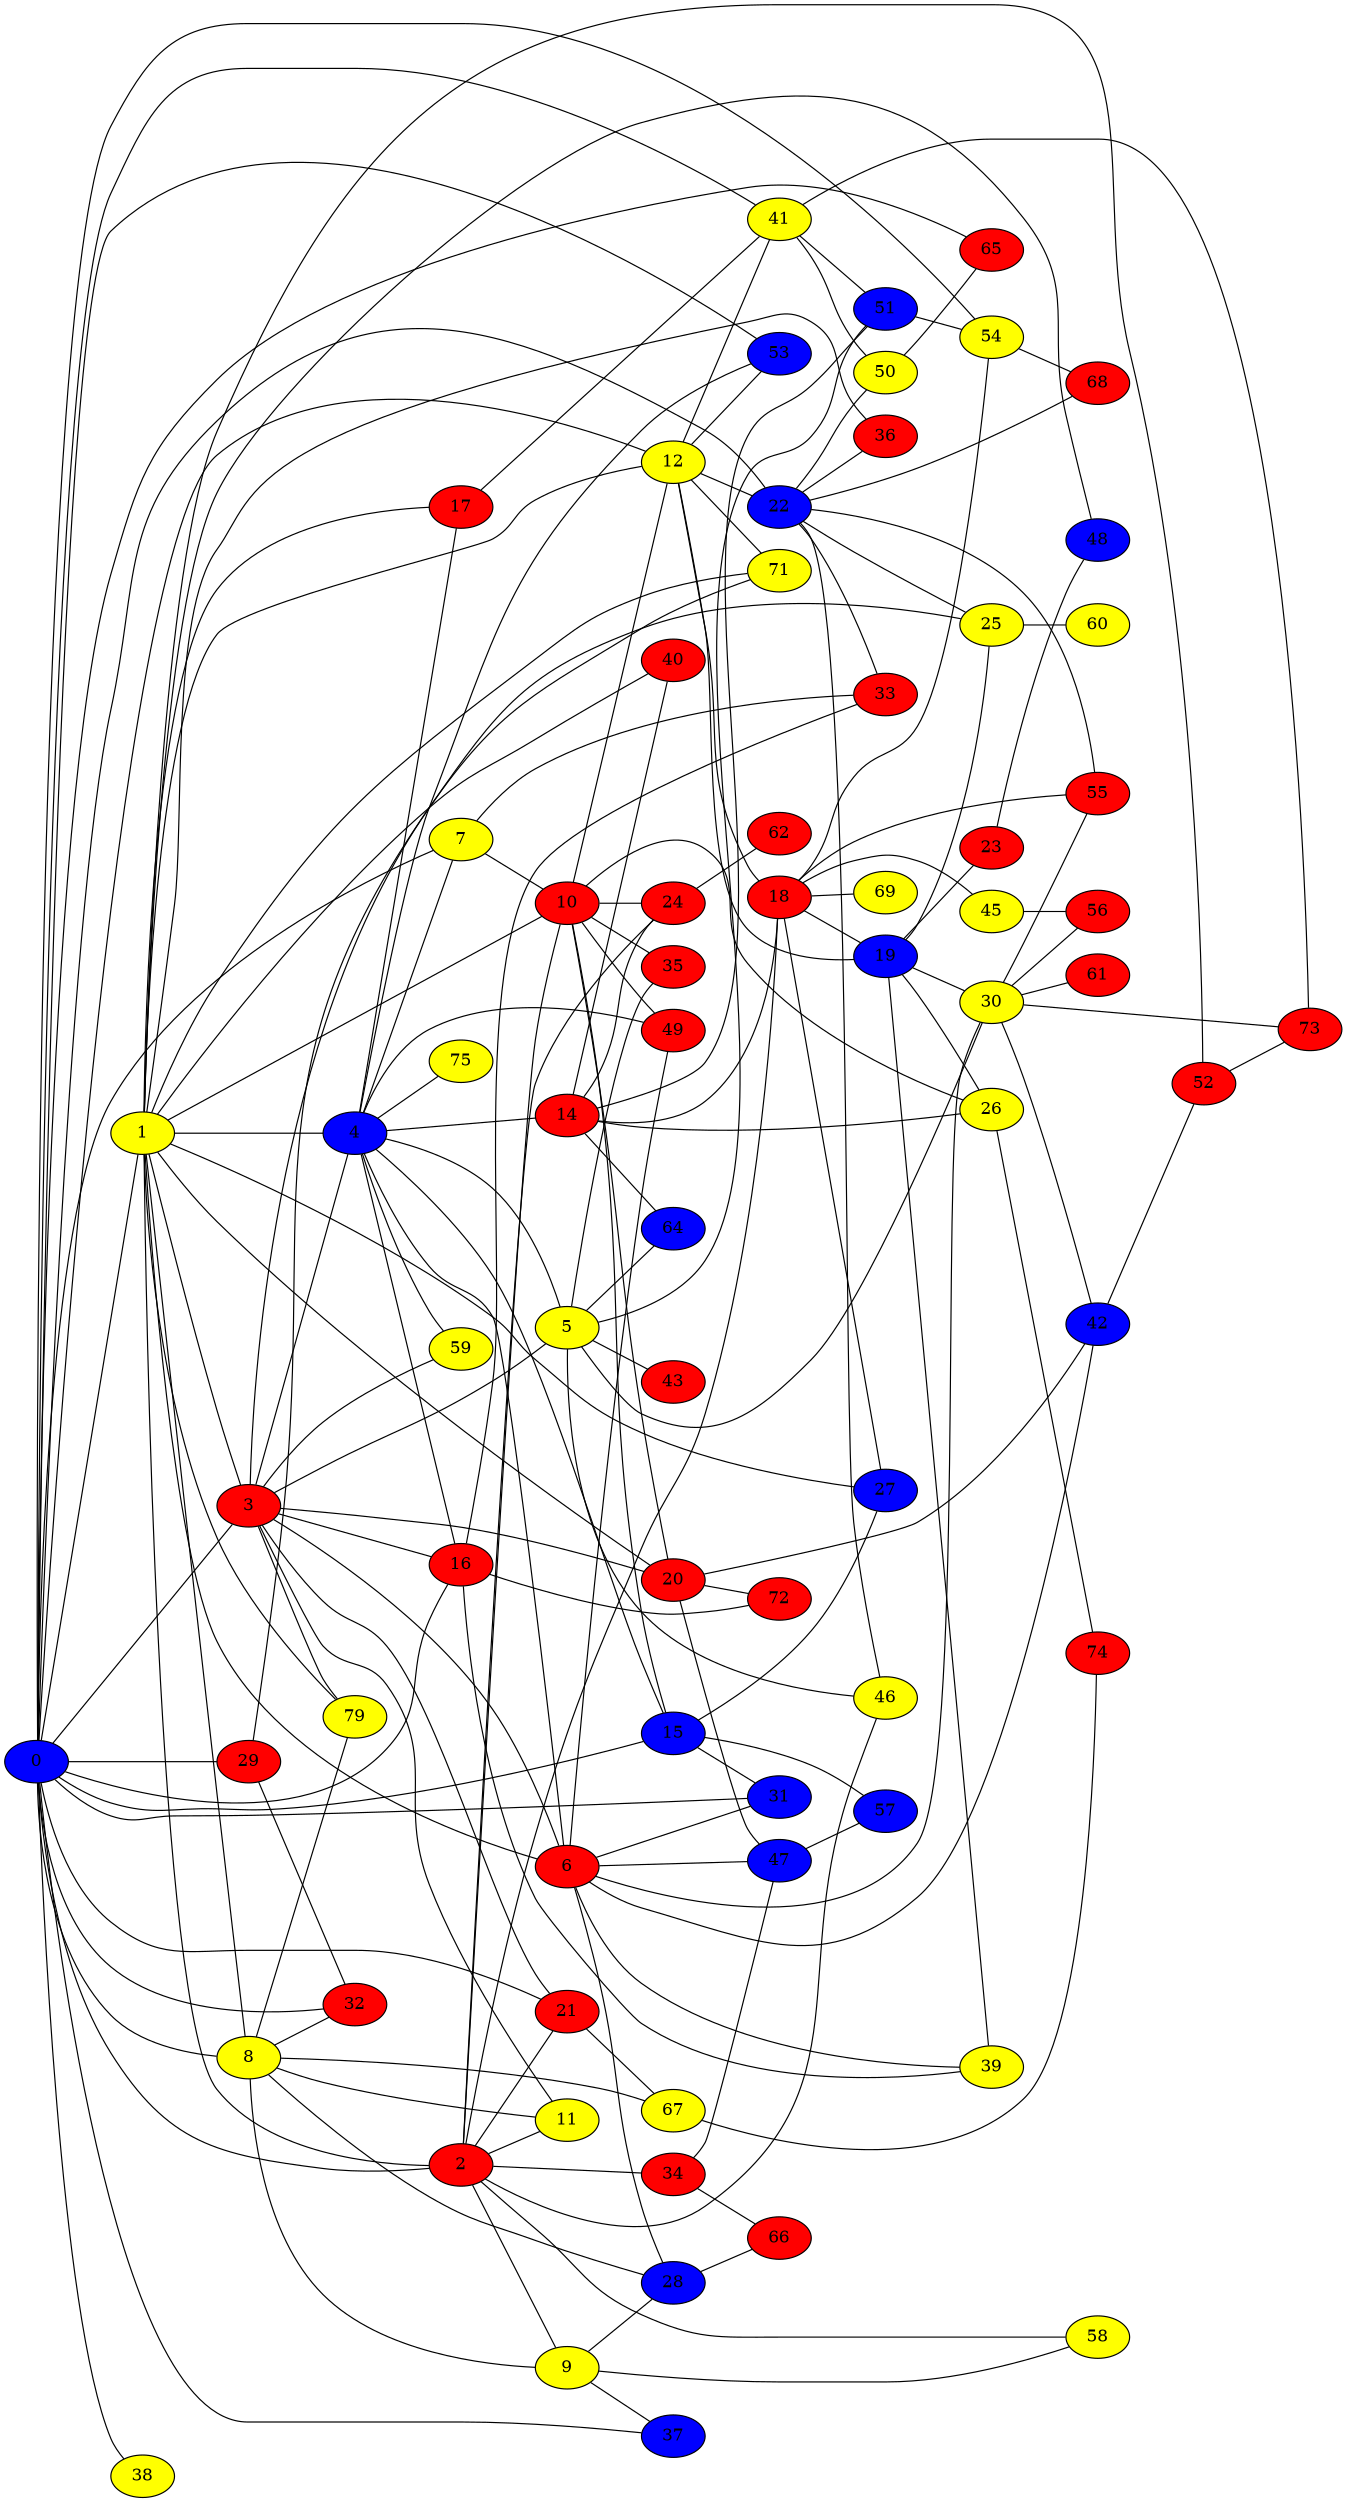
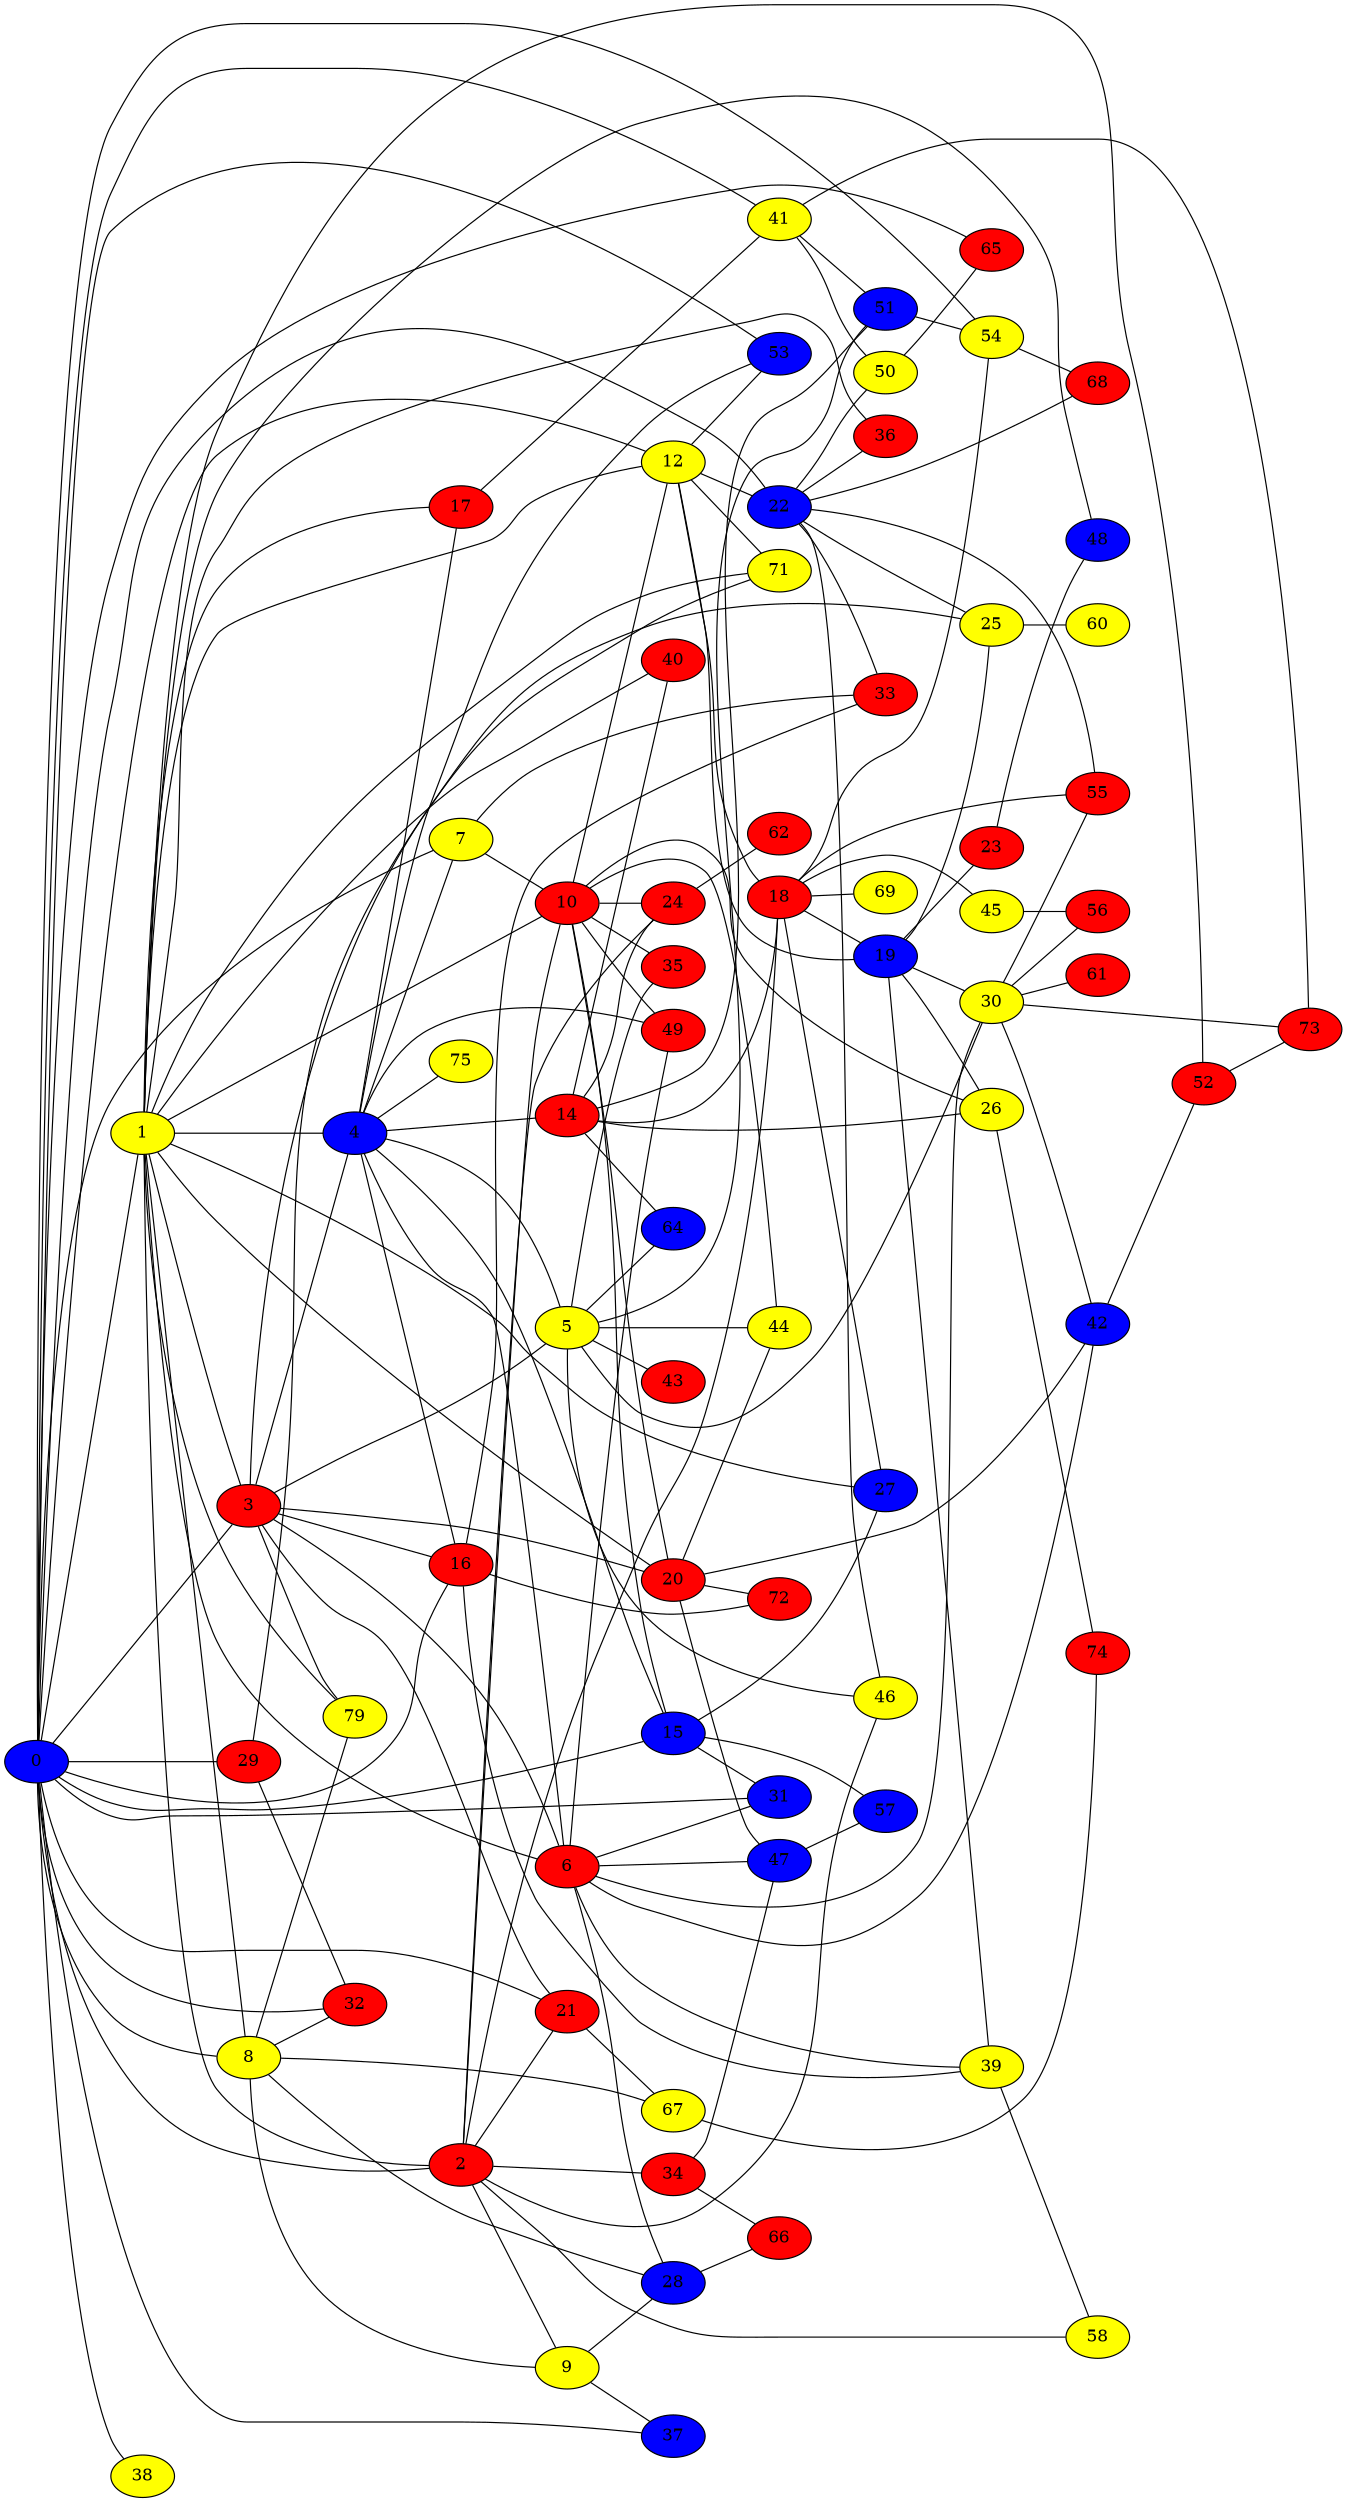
edge "41" -- "12": removed
node "44": added
node "59": removed
node "11": removed
edge "58" -- "9": now "58" -- "39"
